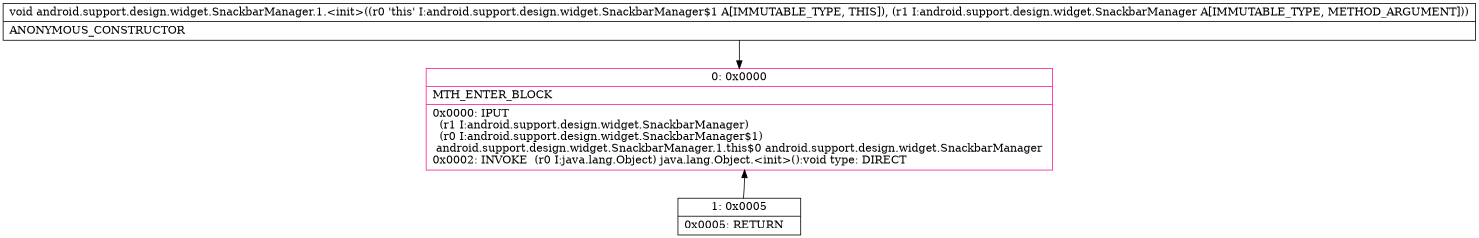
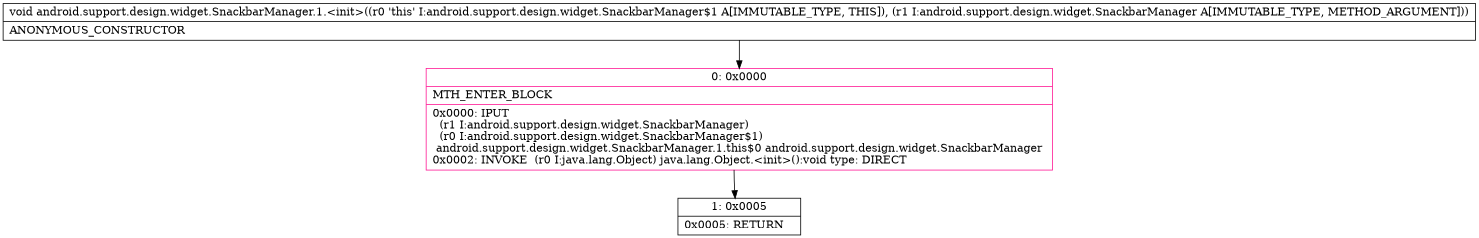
edge "1: 0x0005" -> "0: 0x0000": reversed
